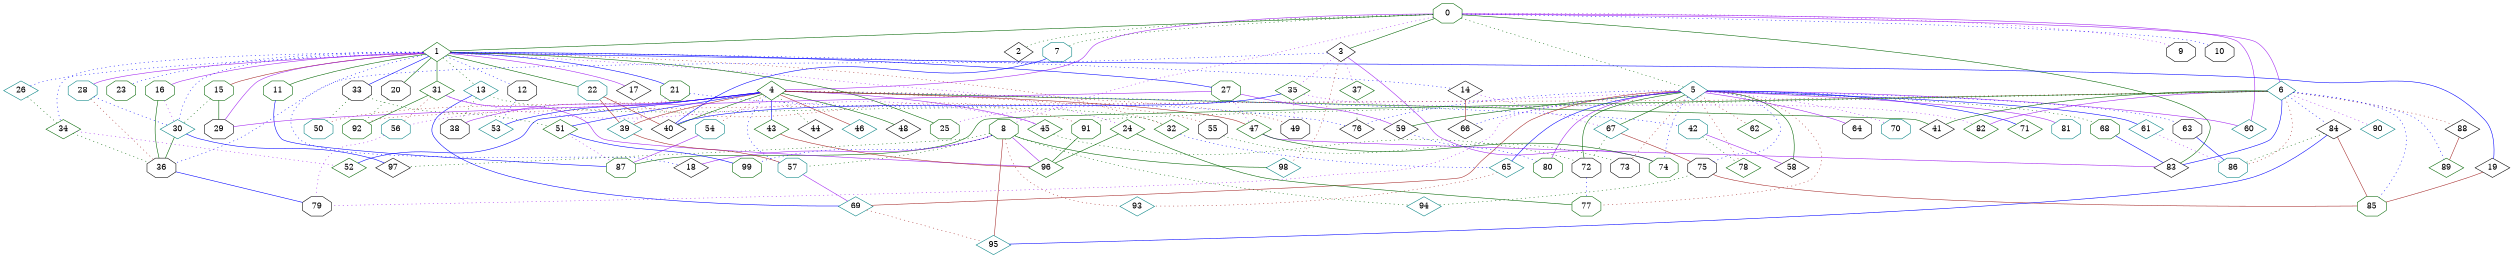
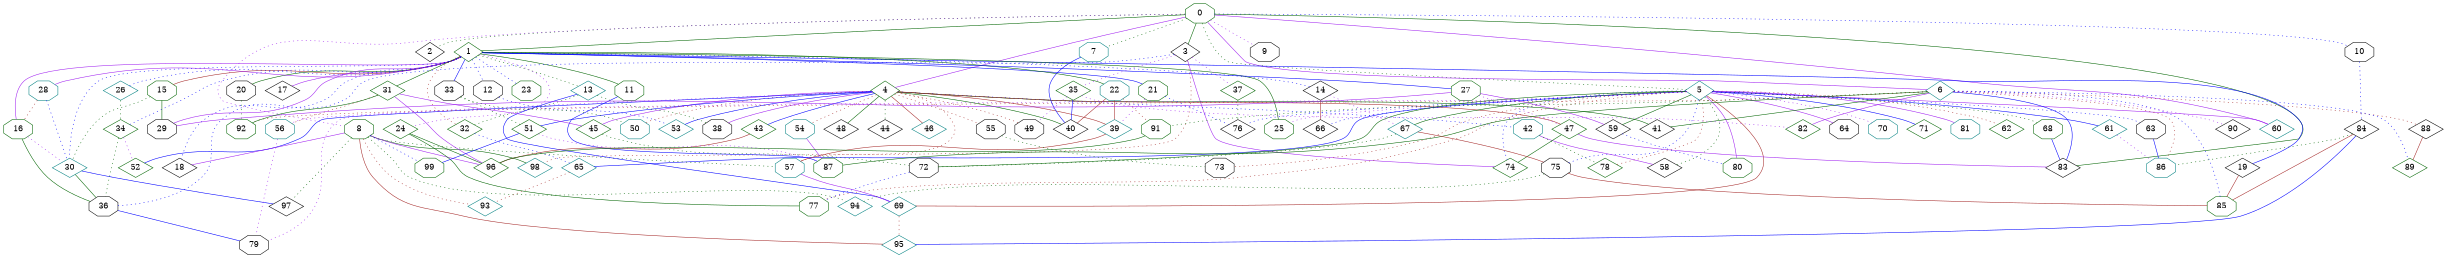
edge "6" -- "84": now "10" -- "84"
edge "5" -- "58": style solid -> dotted
edge "31" -- "45": style dotted -> solid
edge "28" -- "36": now "28" -- "16"
node "90": color teal -> black
edge "4" -- "57": color blue -> brown
node "74": shape octagon -> diamond
